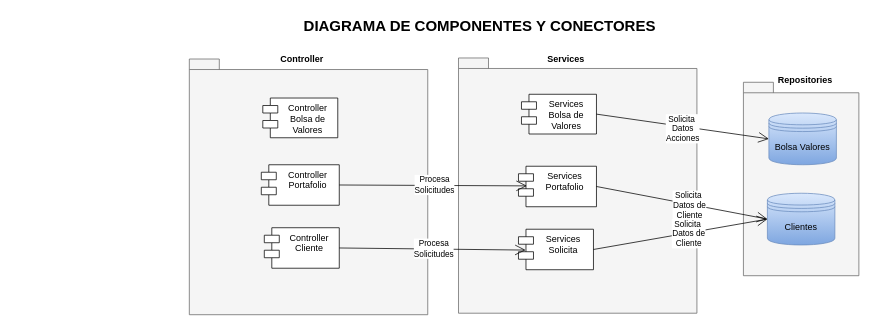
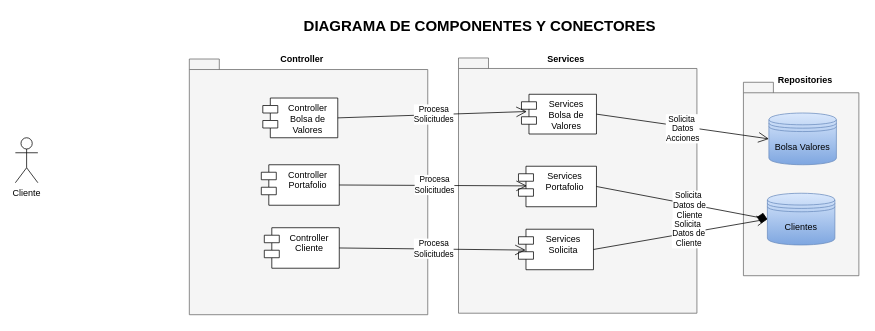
edge "Controller Bolsa de Valores" -> "Services Bolsa de Valores": added, label "Procesa Solicitudes"
node "Cliente": added
edge "Services Portafolio" -> "Clientes": arrowhead open -> diamond
